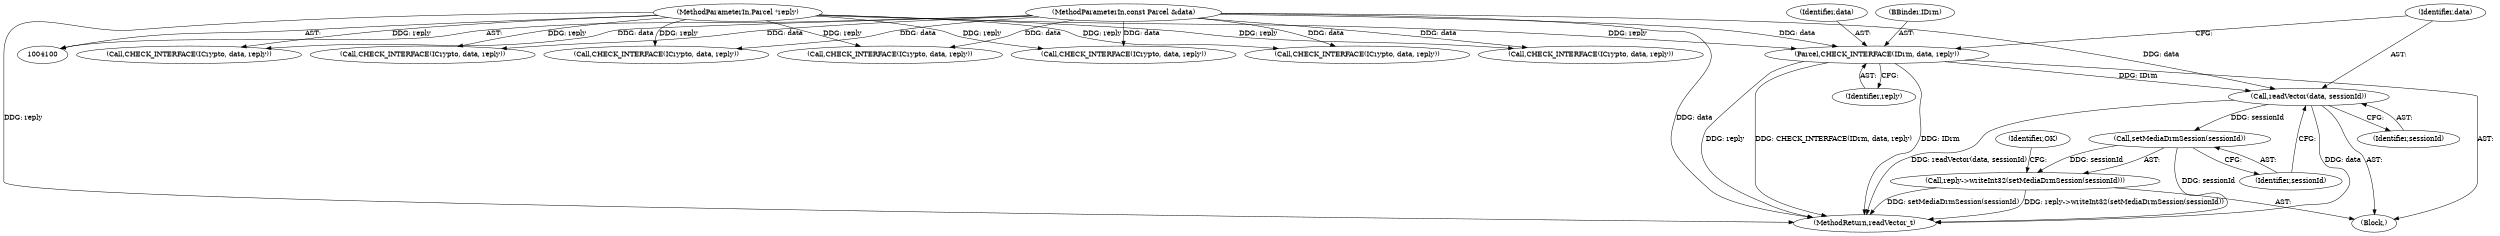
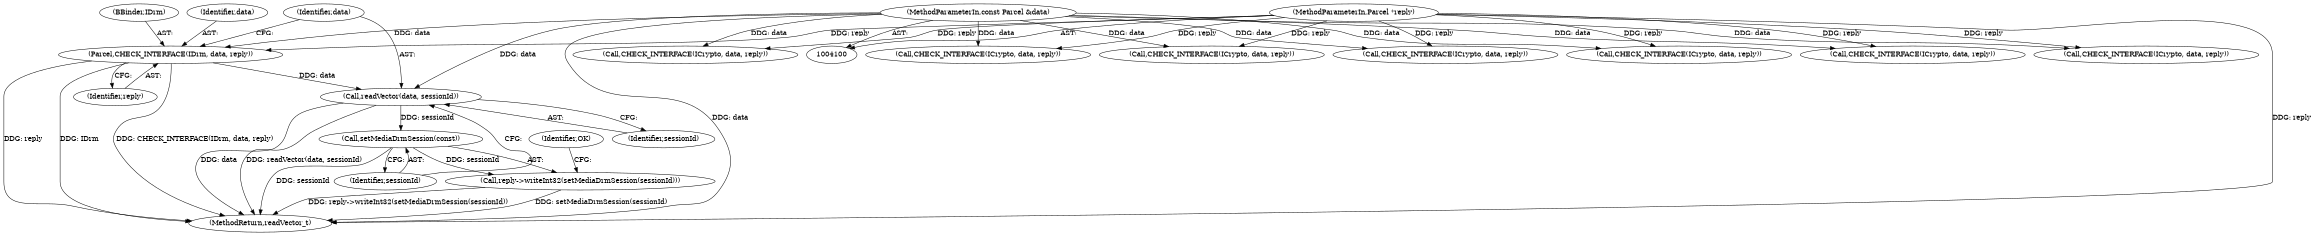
edge "(Parcel,CHECK_INTERFACE(IDrm, data, reply))" -> "(Call,readVector(data, sessionId))": label "DDG: IDrm" -> "DDG: data"
node "(Call,setMediaDrmSession(sessionId))": label "(Call,setMediaDrmSession(sessionId))" -> "(Call,setMediaDrmSession(const))"
node "(Block,)": removed
